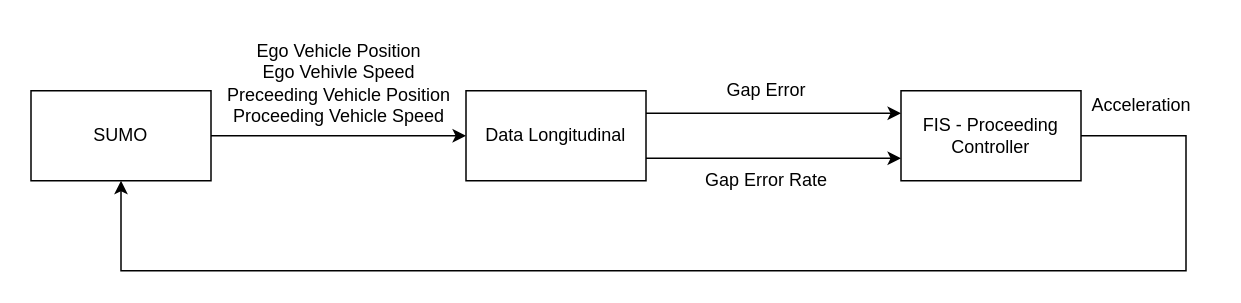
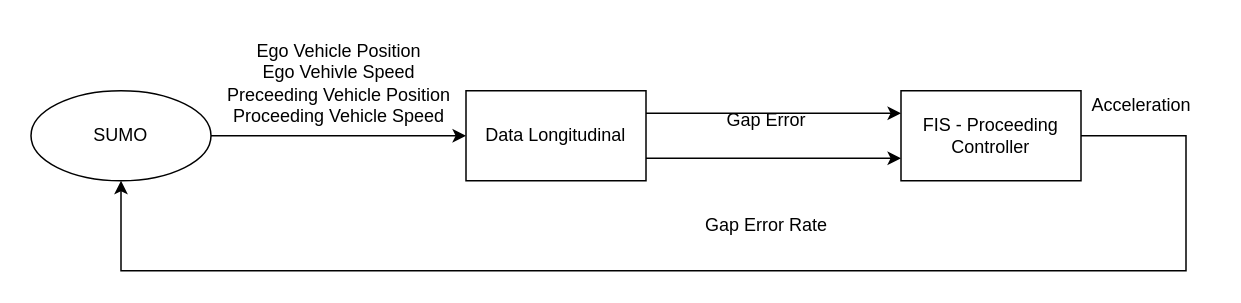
node "Gap Error": moved (766, 91) -> (766, 121)
node "SUMO": shape rectangle -> ellipse
node "Gap Error Rate": moved (766, 181) -> (766, 226)
